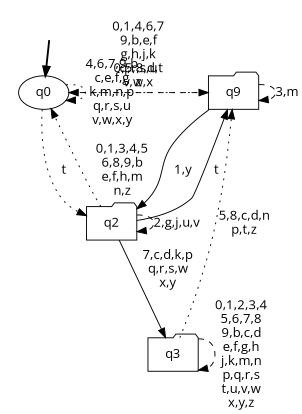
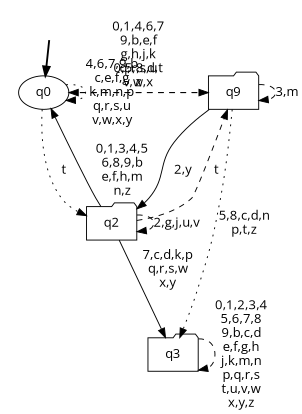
edge "q0" -> "q9": style dotted -> dashed
edge "q2" -> "q0": style dotted -> solid
edge "q9" -> "q2": label "1,y" -> "2,y"
edge "q2" -> "q9": style solid -> dashed
edge "q3" -> "q9": reversed
